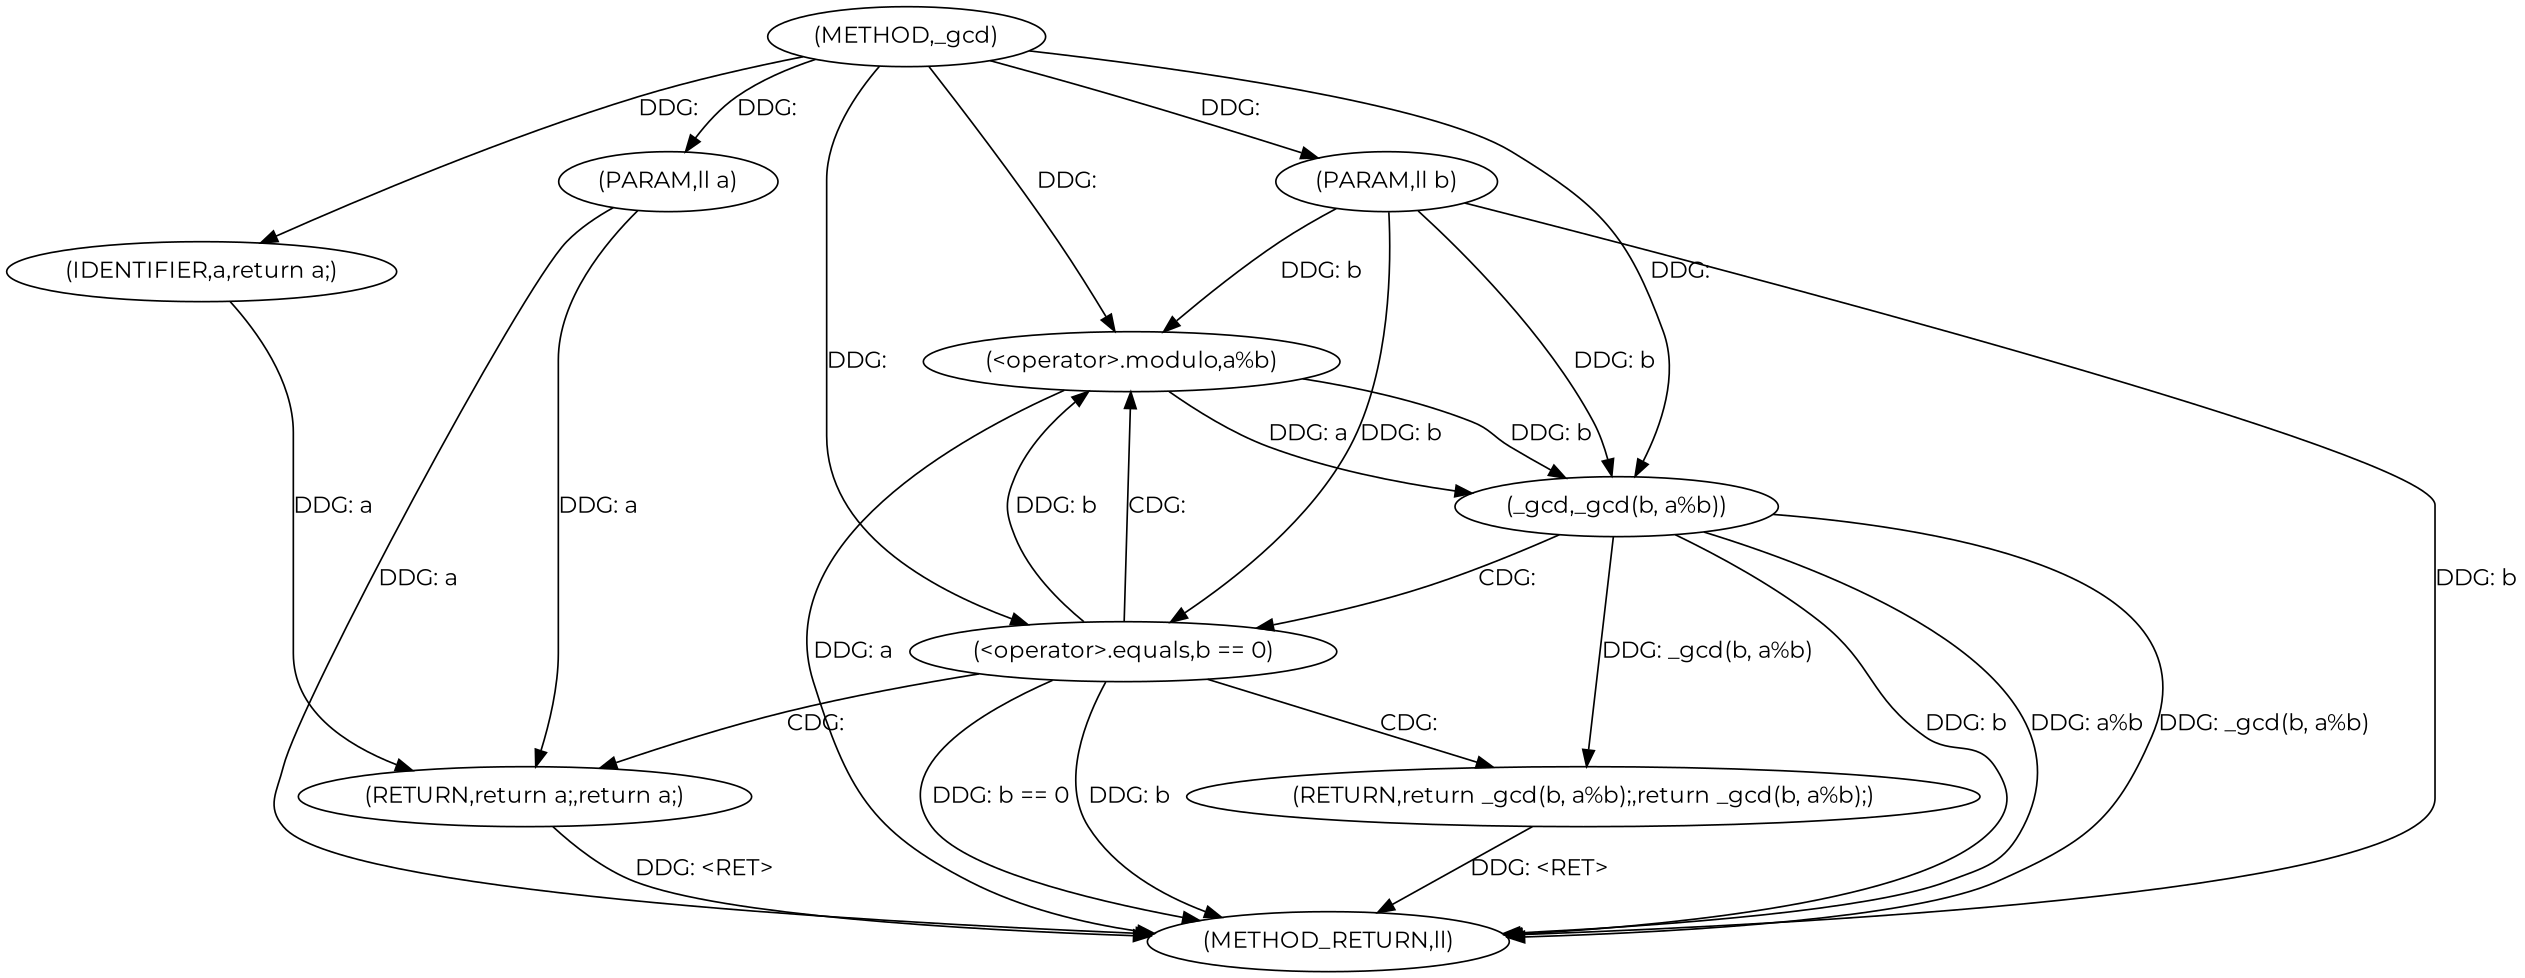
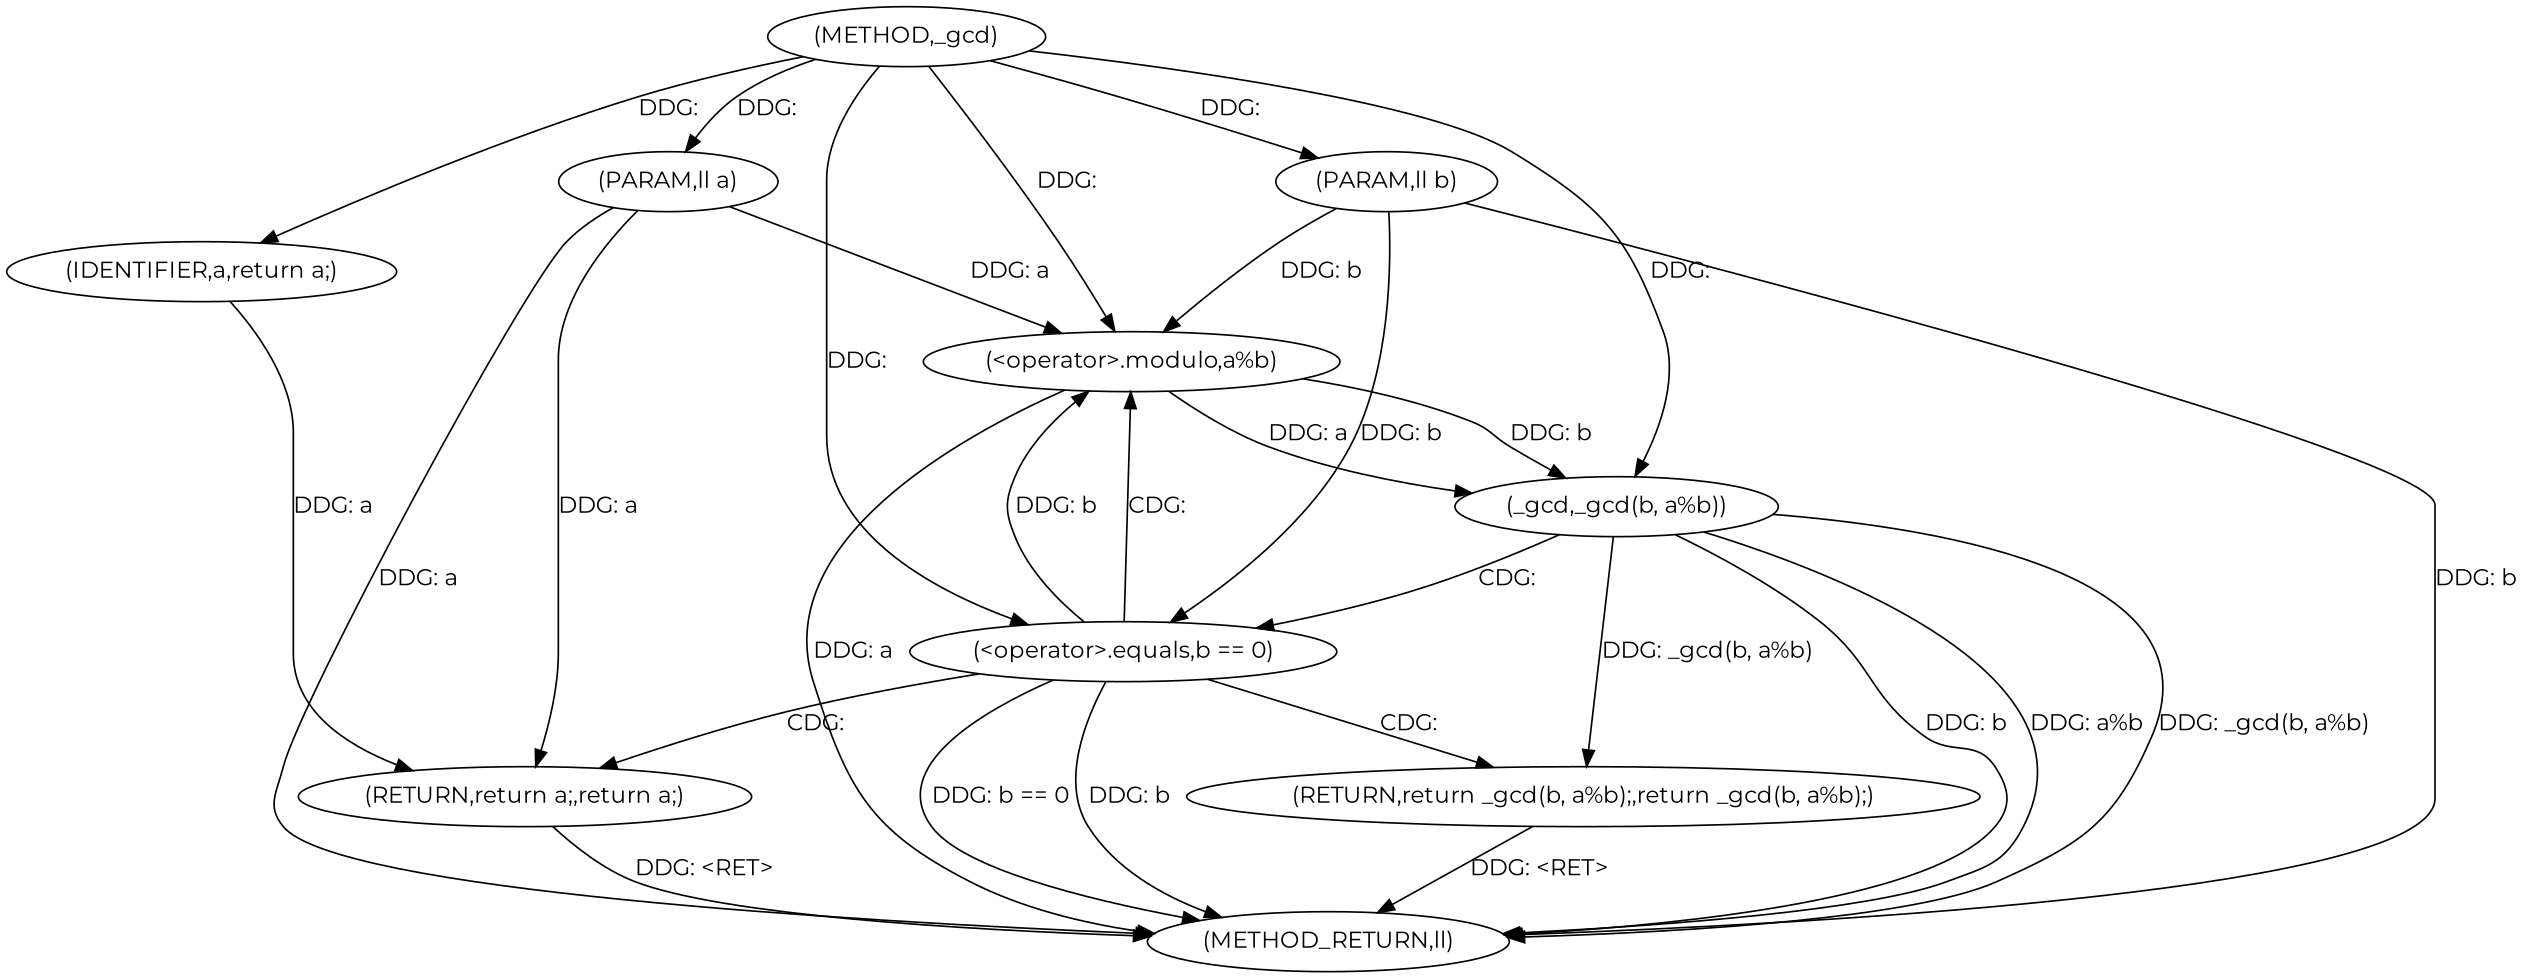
edge "(PARAM,ll a)" -> "(<operator>.modulo,a%b)": added, label "DDG: a"
edge "(PARAM,ll b)" -> "(_gcd,_gcd(b, a%b))": removed, label "DDG: b"
